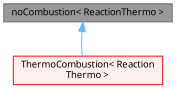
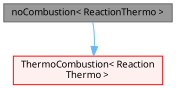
edge "ThermoCombustion< Reaction Thermo >" -> "noCombustion< ReactionThermo >": reversed
